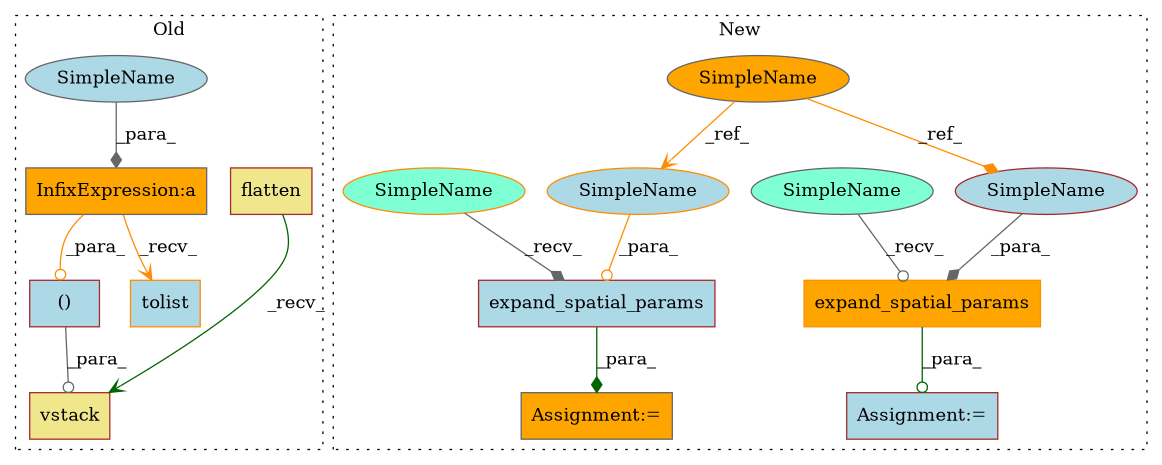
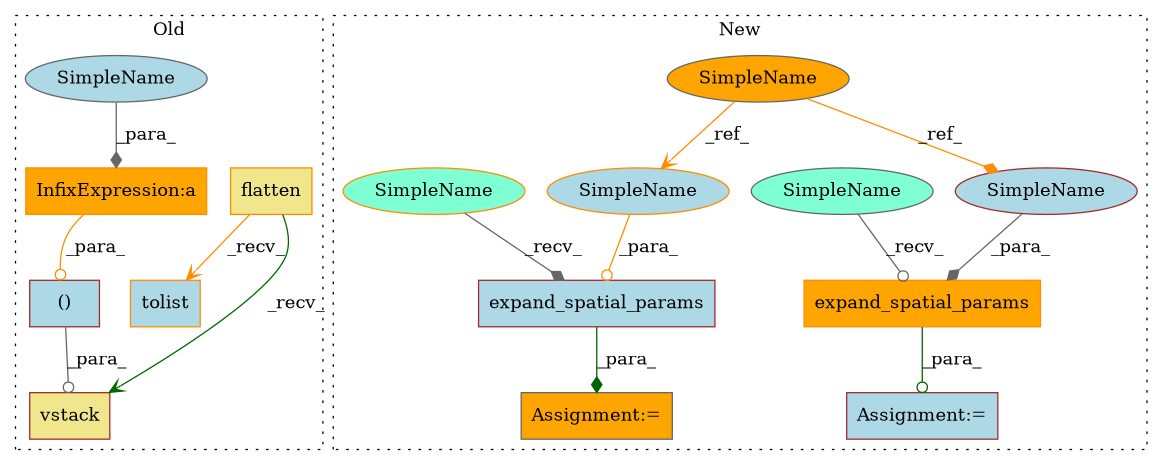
node "InfixExpression:a": color gray40 -> darkorange
node "flatten": color brown -> darkorange
edge "InfixExpression:a" -> "tolist": now "flatten" -> "tolist"
